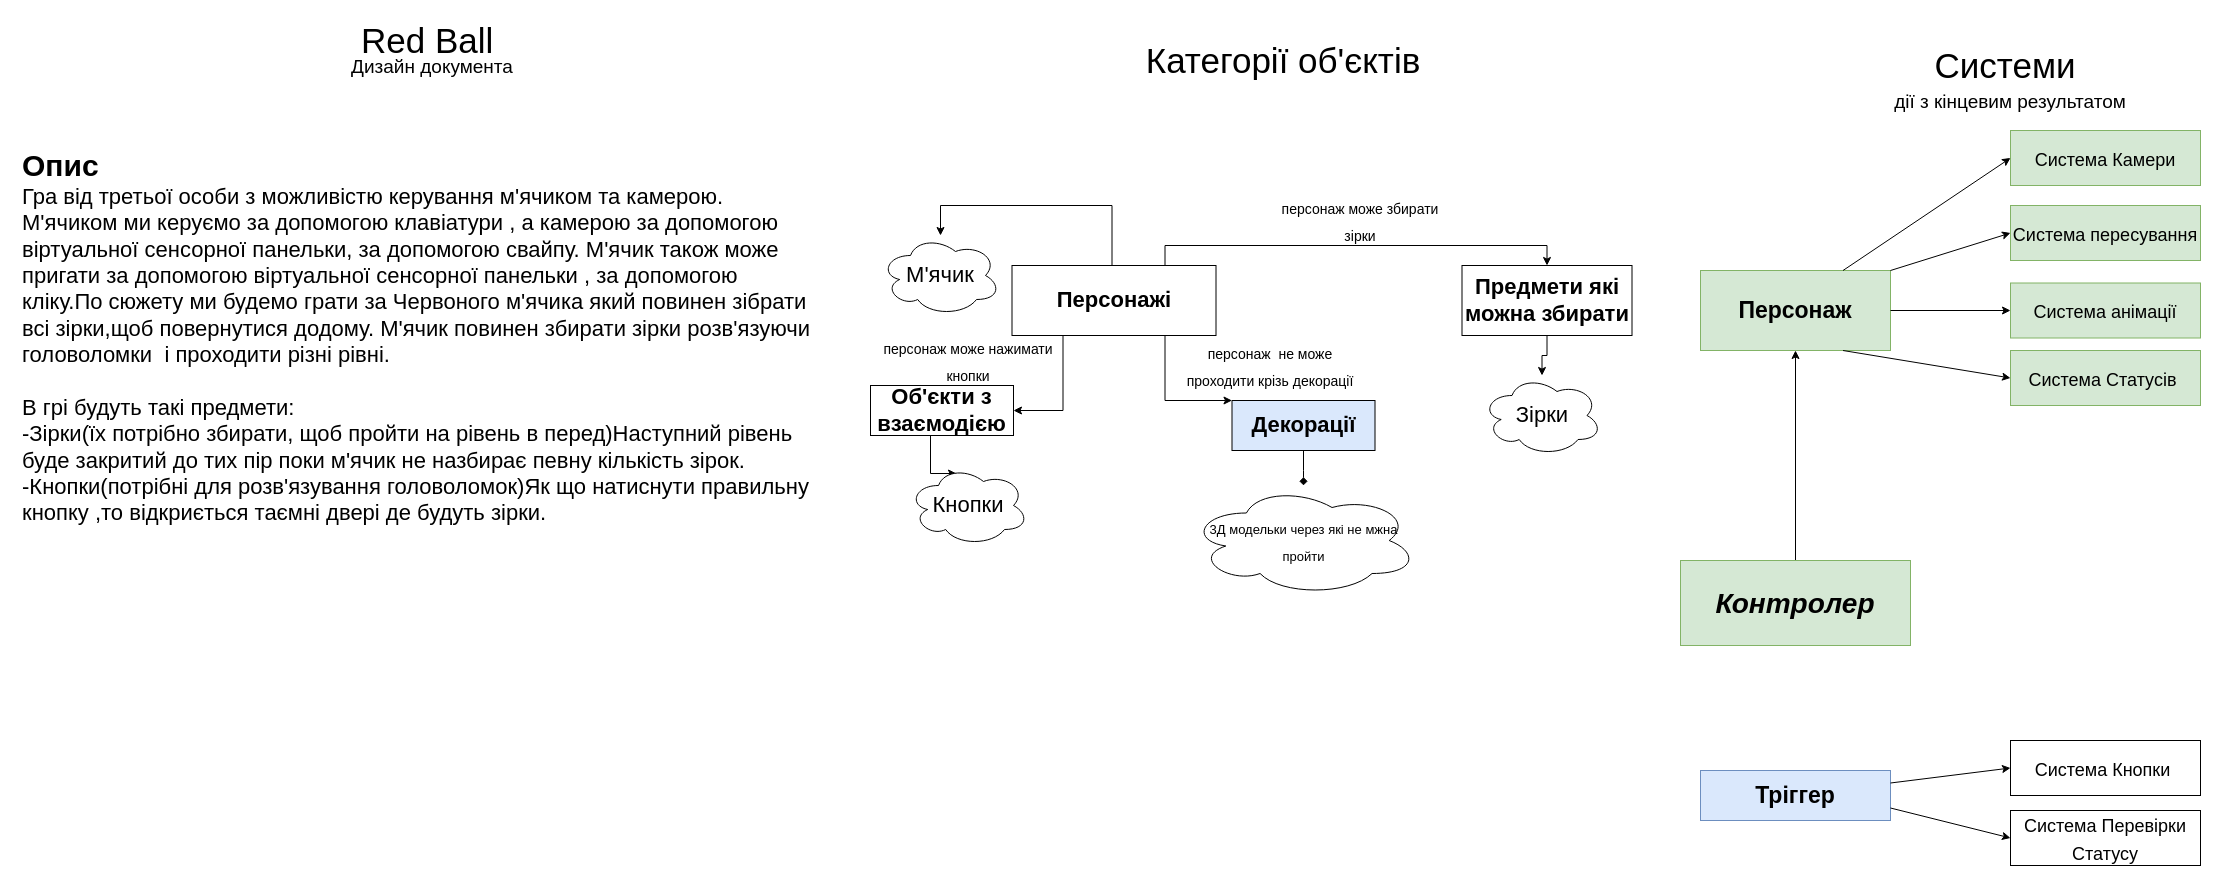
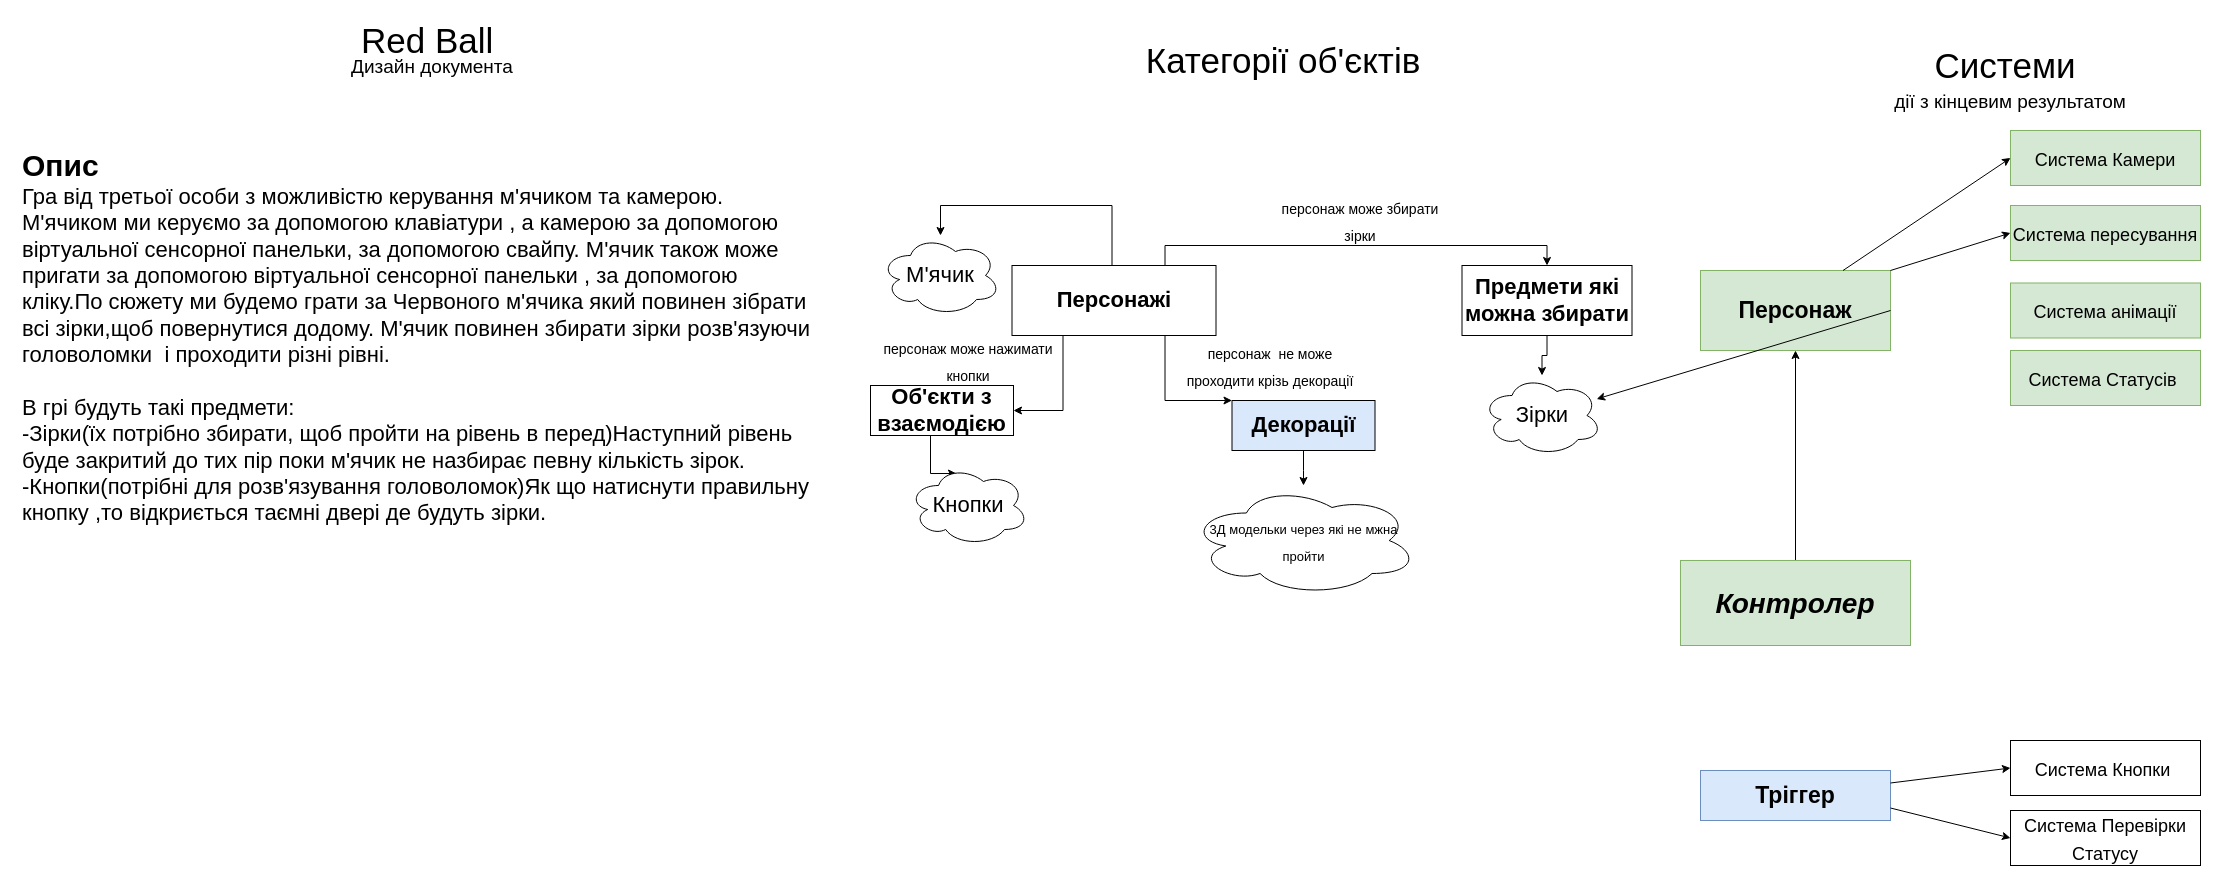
edge "Персонаж" -> "Система анімації": now "Персонаж" -> "Зірки"
edge "Персонаж" -> "Система Статусів": removed
edge "Декорації" -> "3Д модельки через які не мжна пройти": arrowhead diamond -> classic
